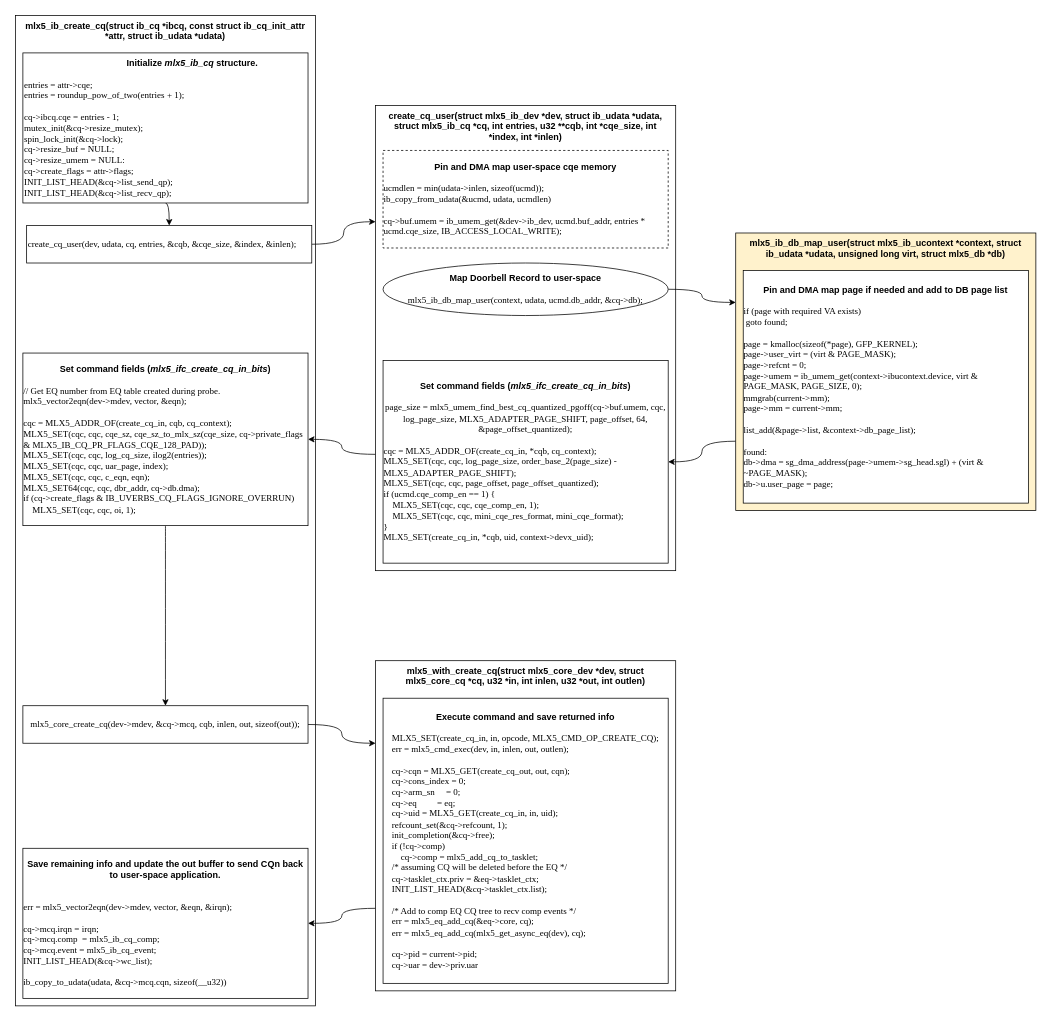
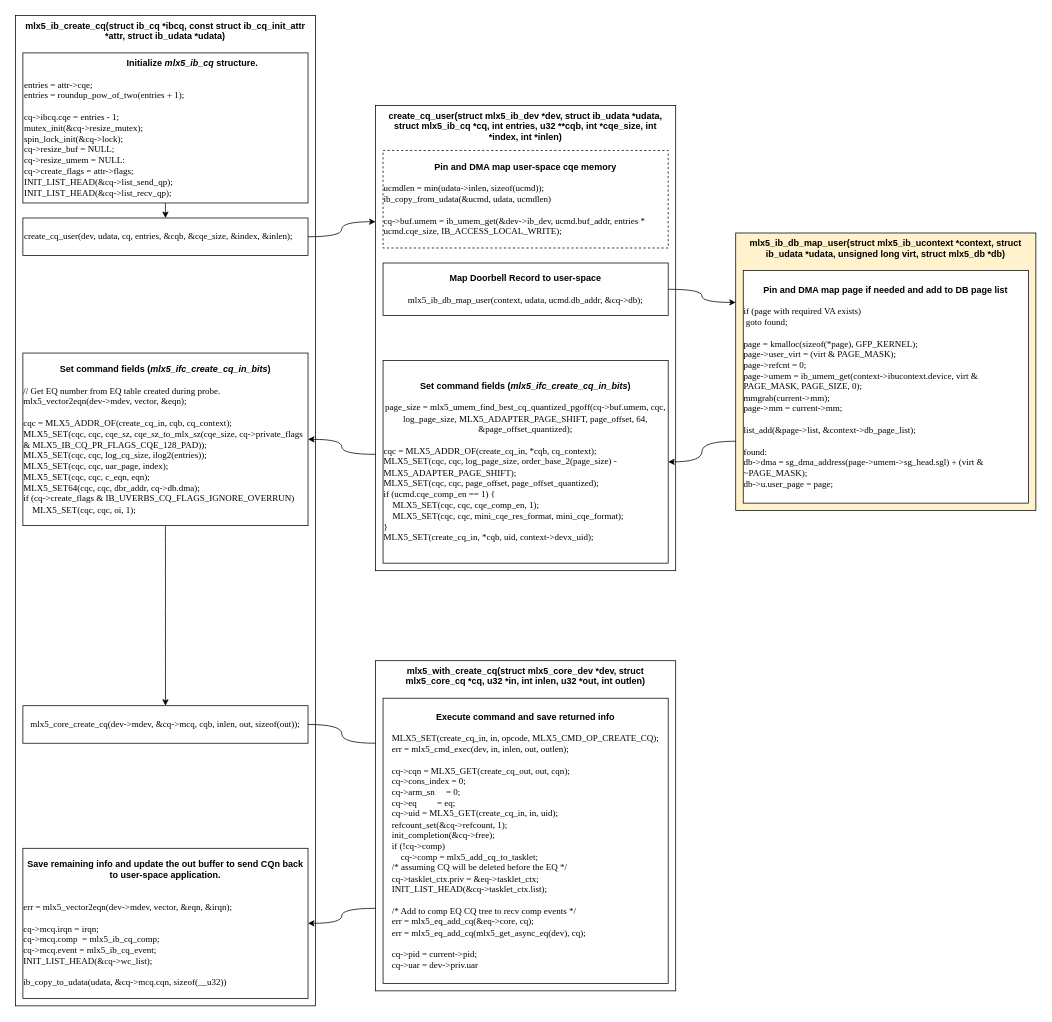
node "create_cq_user(dev, udata, cq, entries, &cqb, &cqe_size, &index, &inlen);": moved (169, 244) -> (165, 237)
node "Map Doorbell Record to user-space mlx5_ib_db_map_user(context, udata, ucmd.db_addr, &cq->db);": shape ellipse -> rectangle
edge "mlx5_core_create_cq(dev->mdev, &cq->mcq, cqb, inlen, out, sizeof(out));" -> "mlx5_with_create_cq(struct mlx5_core_dev *dev, struct mlx5_core_cq *cq, u32 *in, int inlen, u32 *out, int outlen)": arrowhead classic -> none
